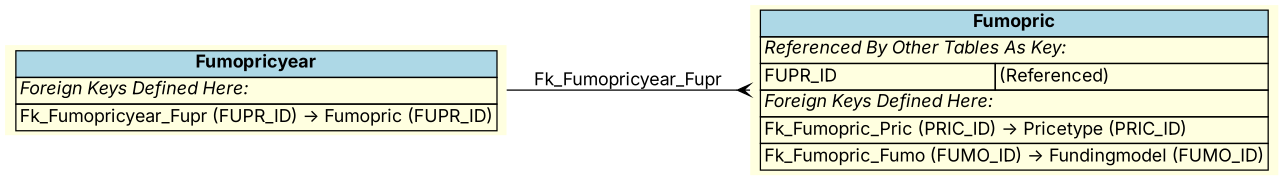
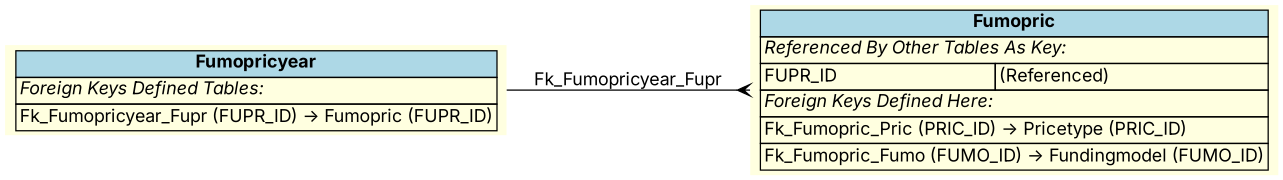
node "Fumopricyear": text "Foreign Keys Defined Here:" -> "Foreign Keys Defined Tables:"
